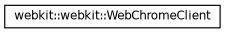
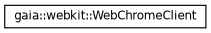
node "webkit::webkit::WebChromeClient": label "webkit::webkit::WebChromeClient" -> "gaia::webkit::WebChromeClient"
